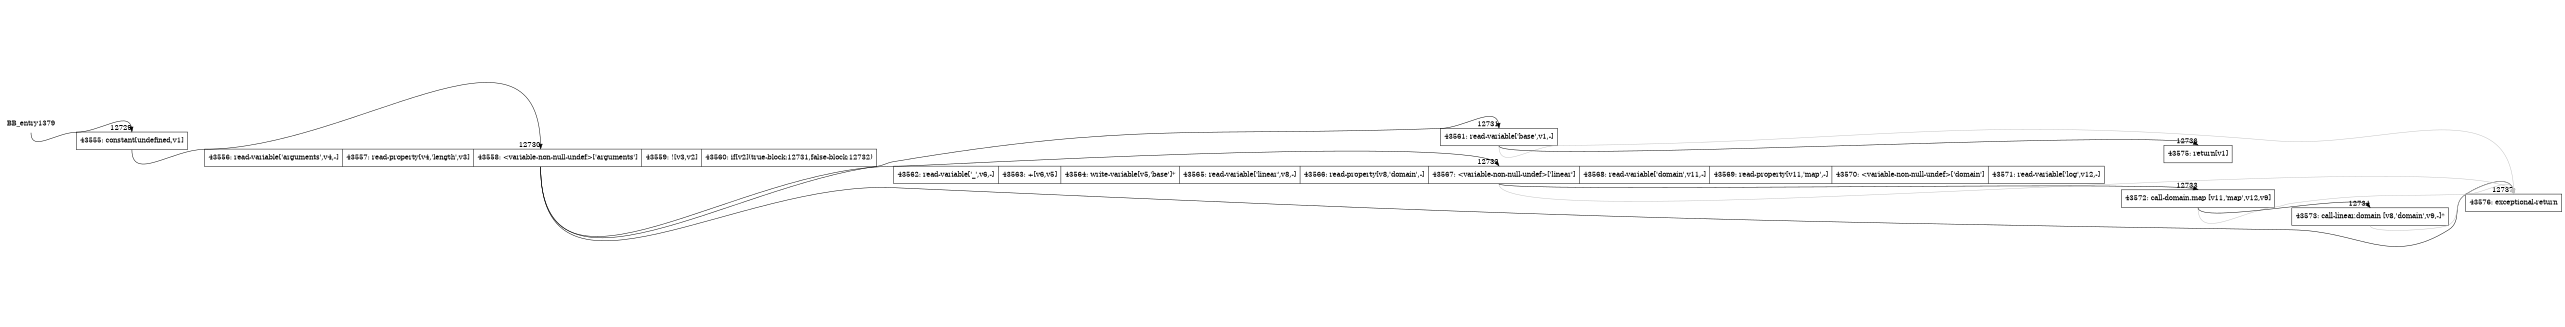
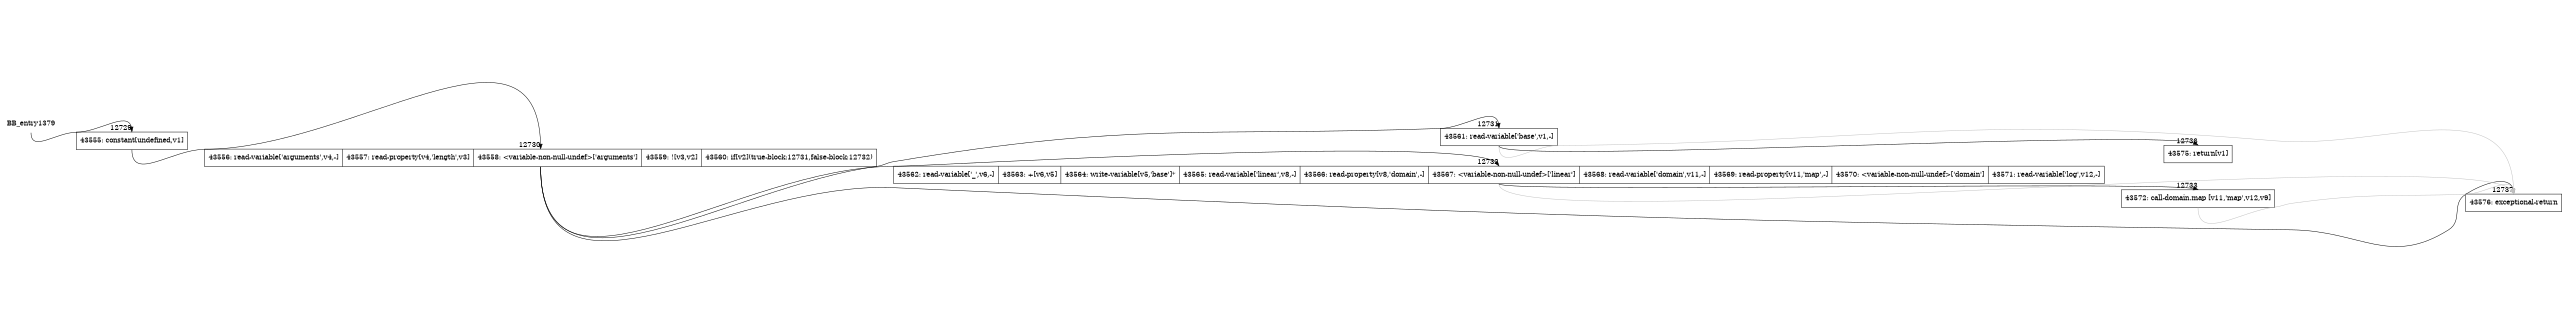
node "43573: call-linear.domain [v8,'domain',v9,-]*": removed
